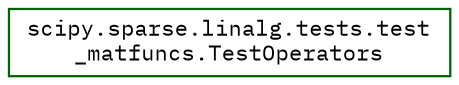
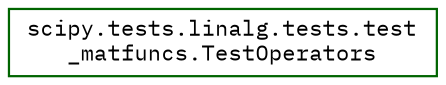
node "scipy.sparse.linalg.tests.test _matfuncs.TestOperators": label "scipy.sparse.linalg.tests.test _matfuncs.TestOperators" -> "scipy.tests.linalg.tests.test _matfuncs.TestOperators"
